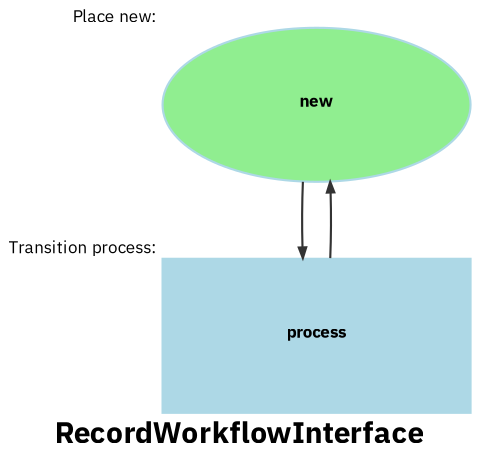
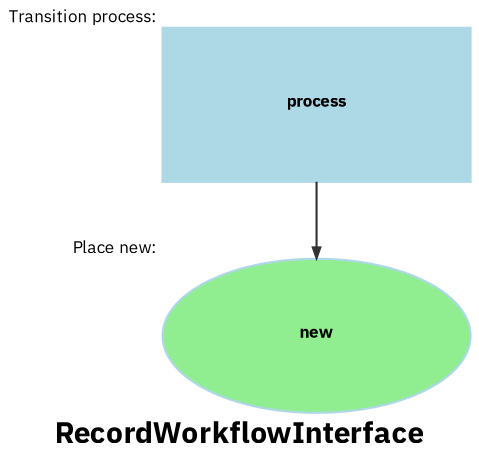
edge "new" -> "process": removed
